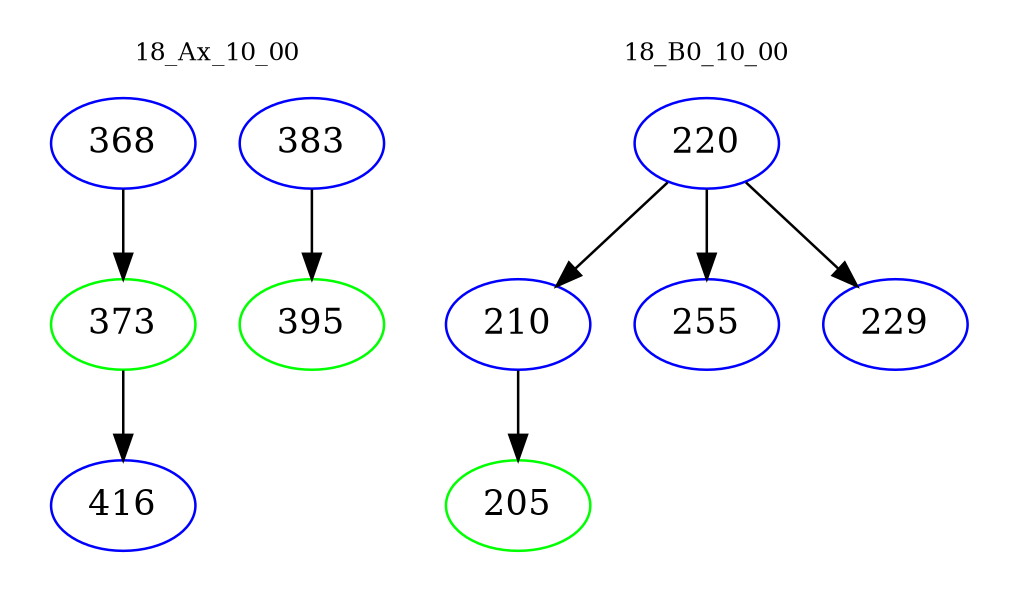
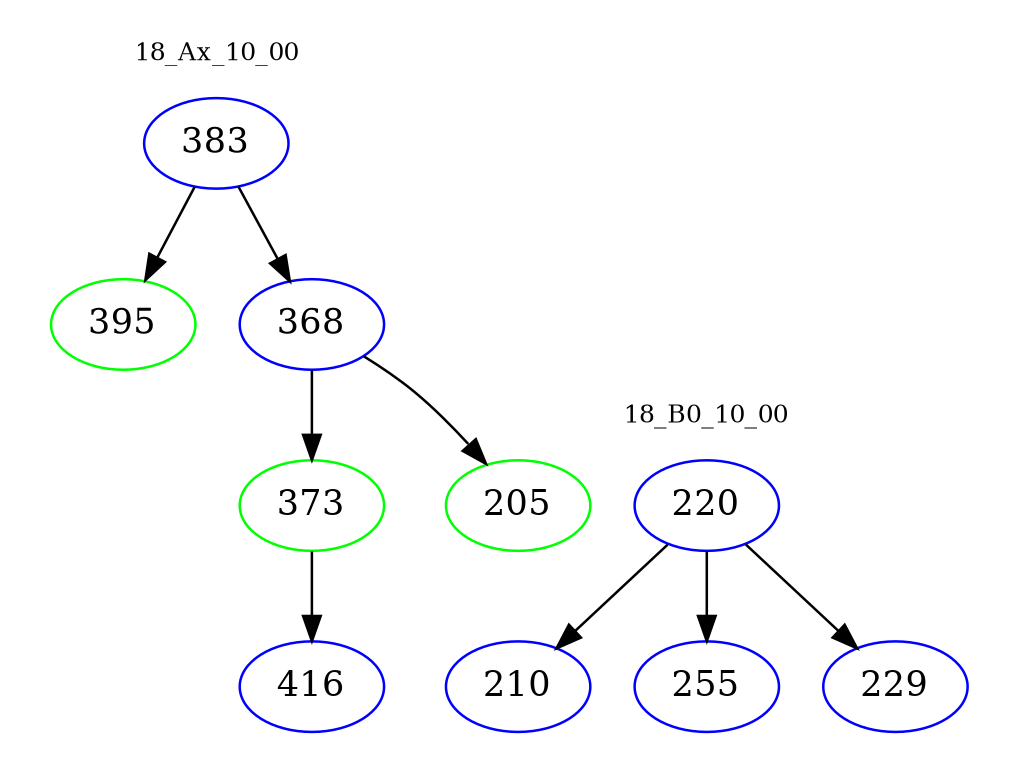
edge "383" -> "368": added
edge "210" -> "205": now "368" -> "205"
